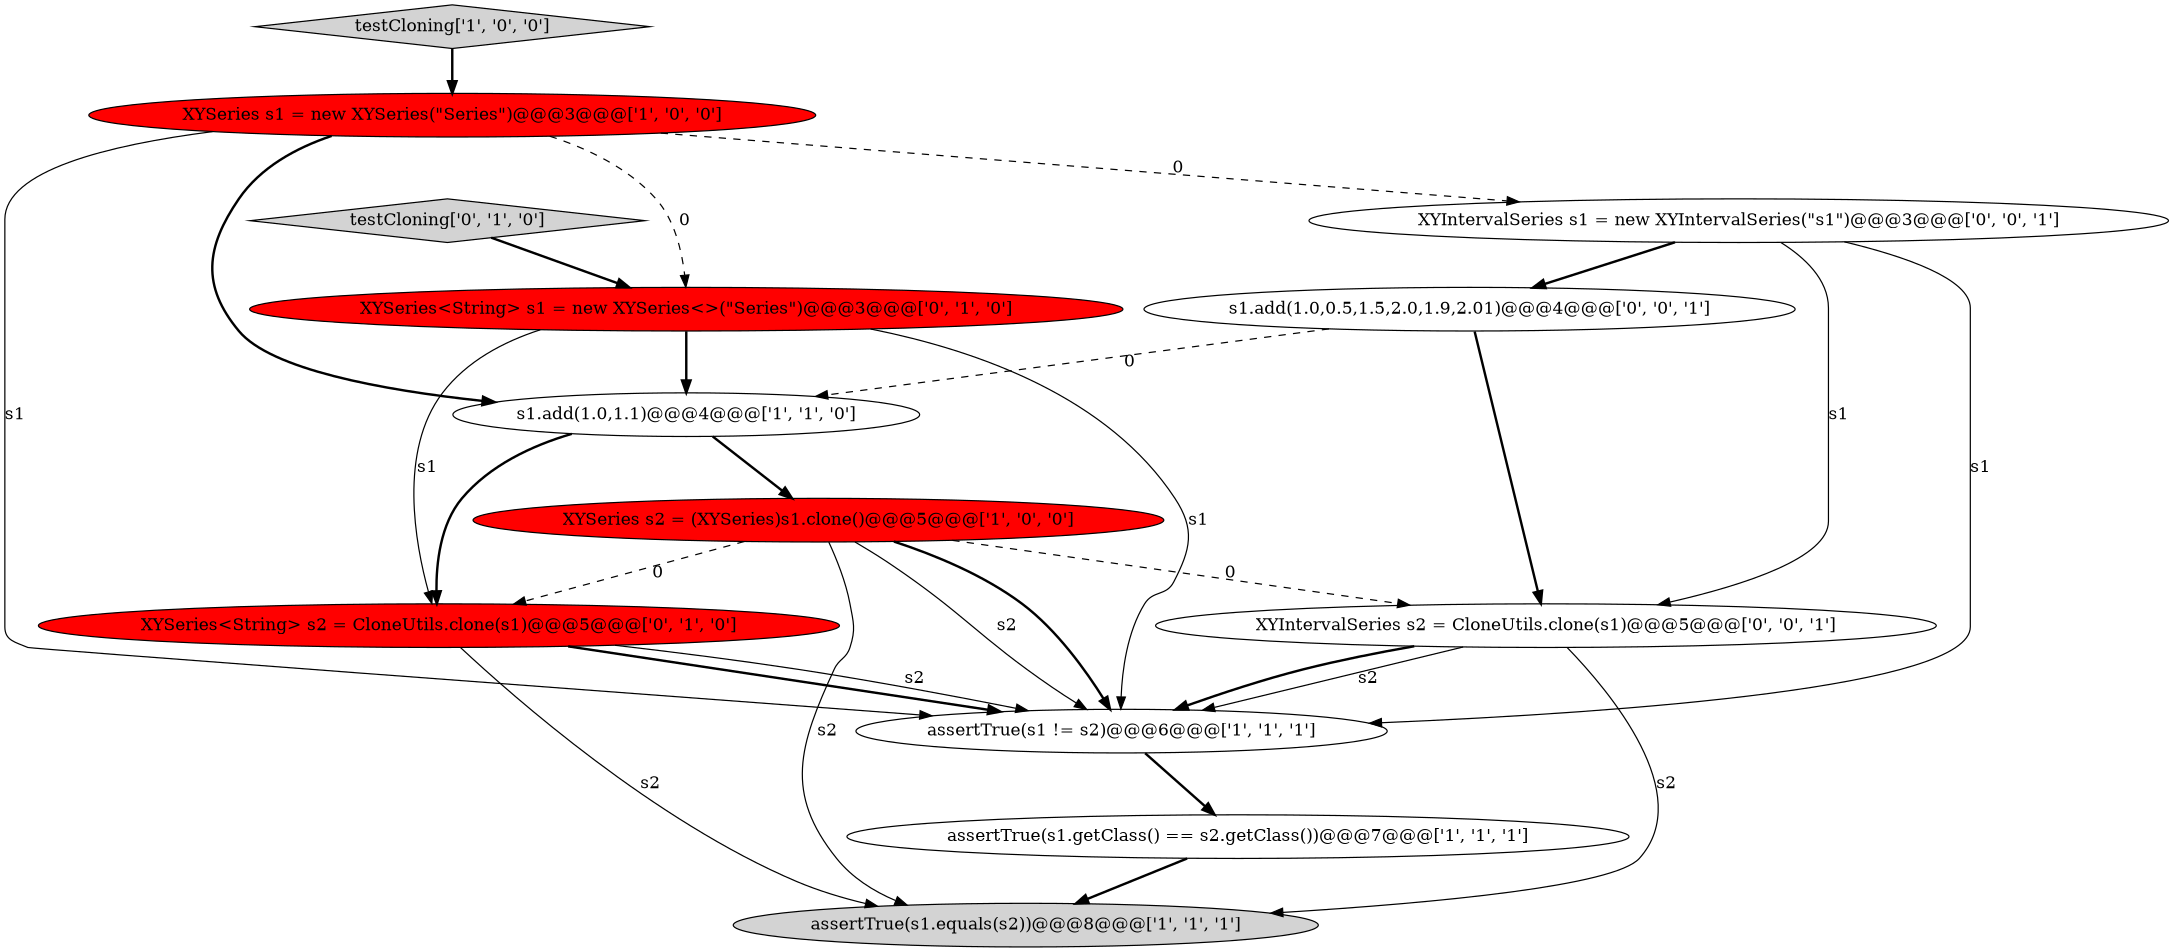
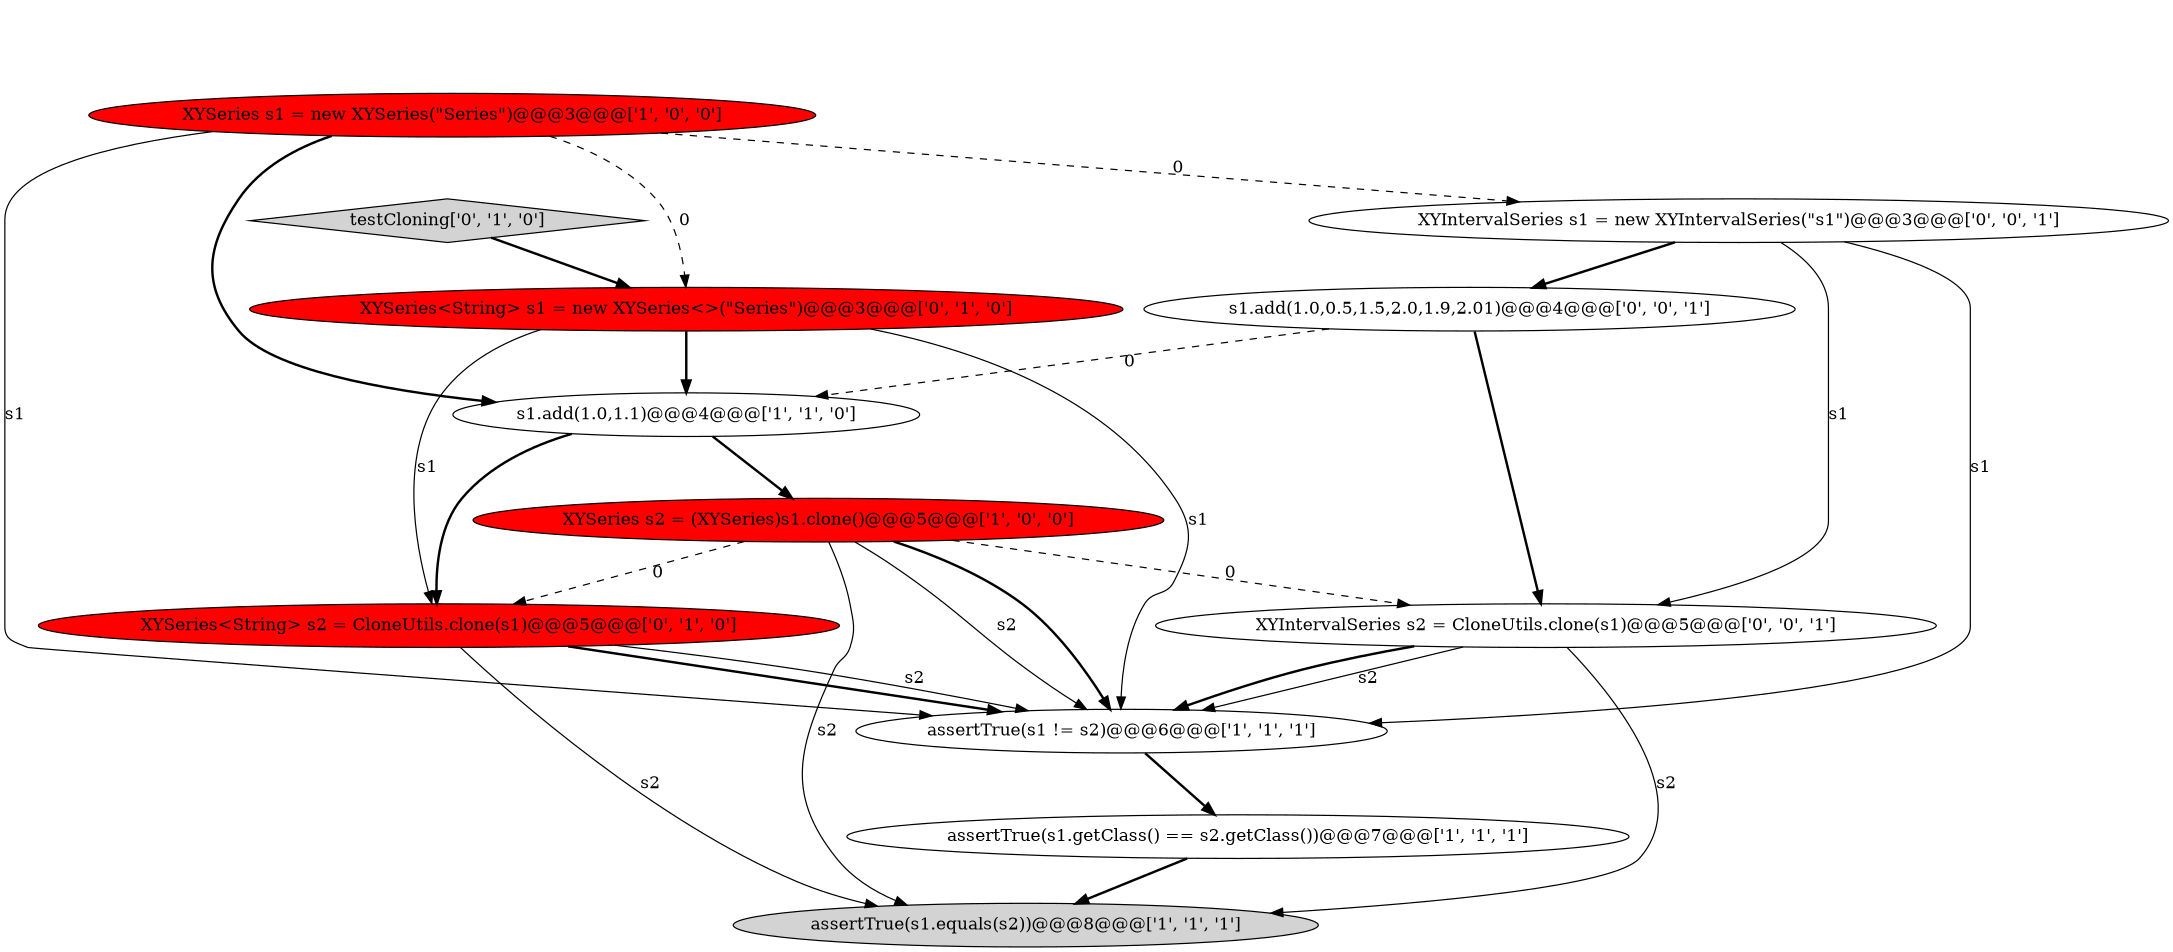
node "testCloning['1', '0', '0']": removed
